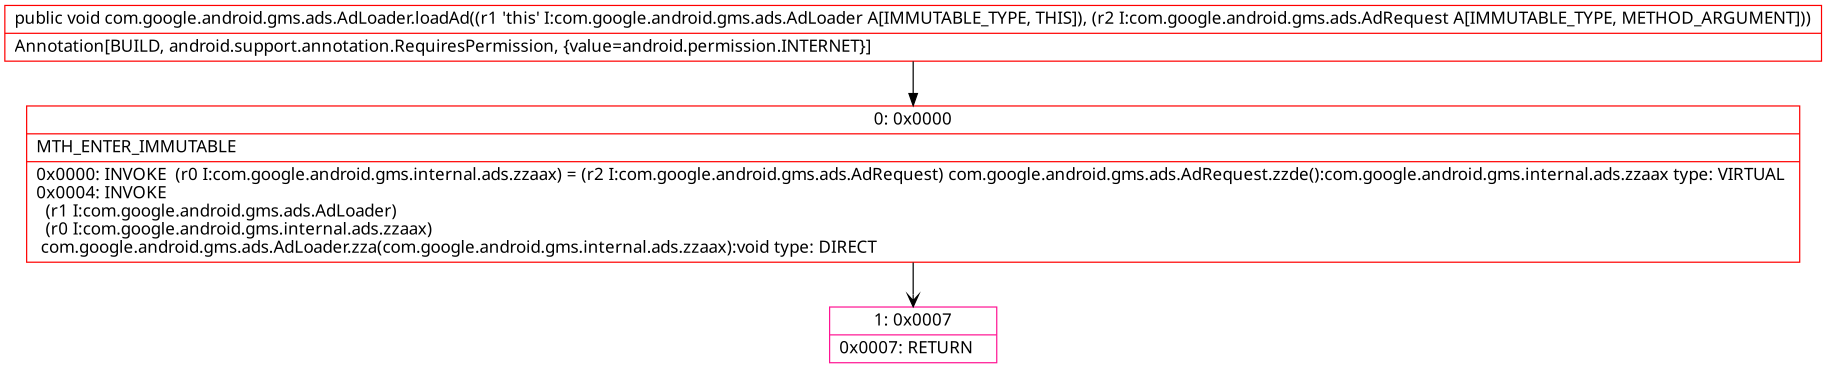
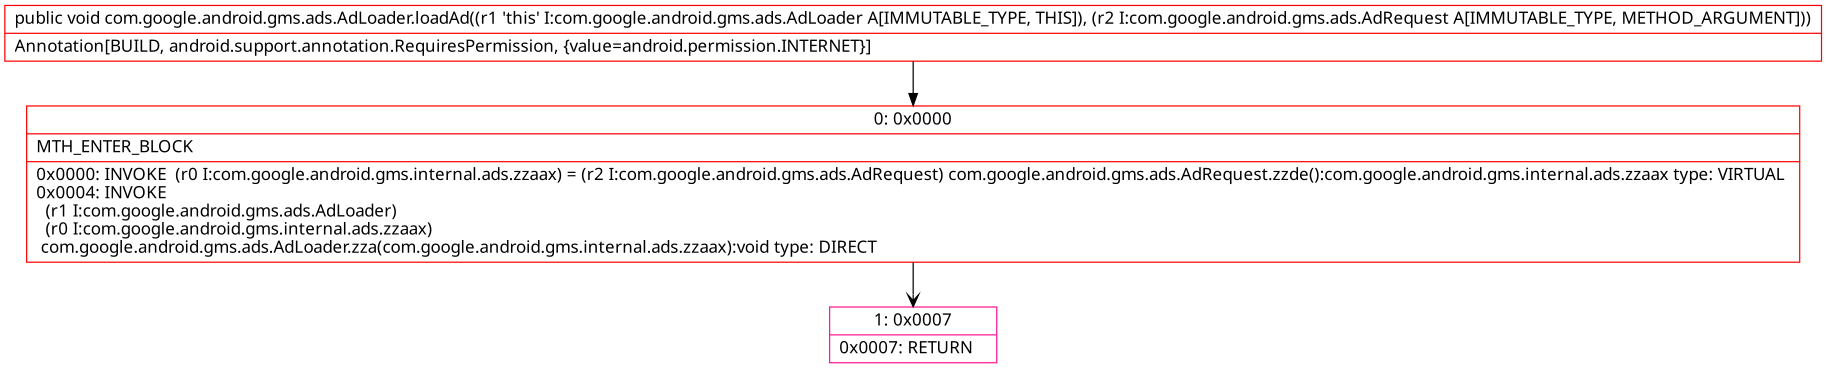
node "0: 0x0000": text "MTH_ENTER_IMMUTABLE" -> "MTH_ENTER_BLOCK"
